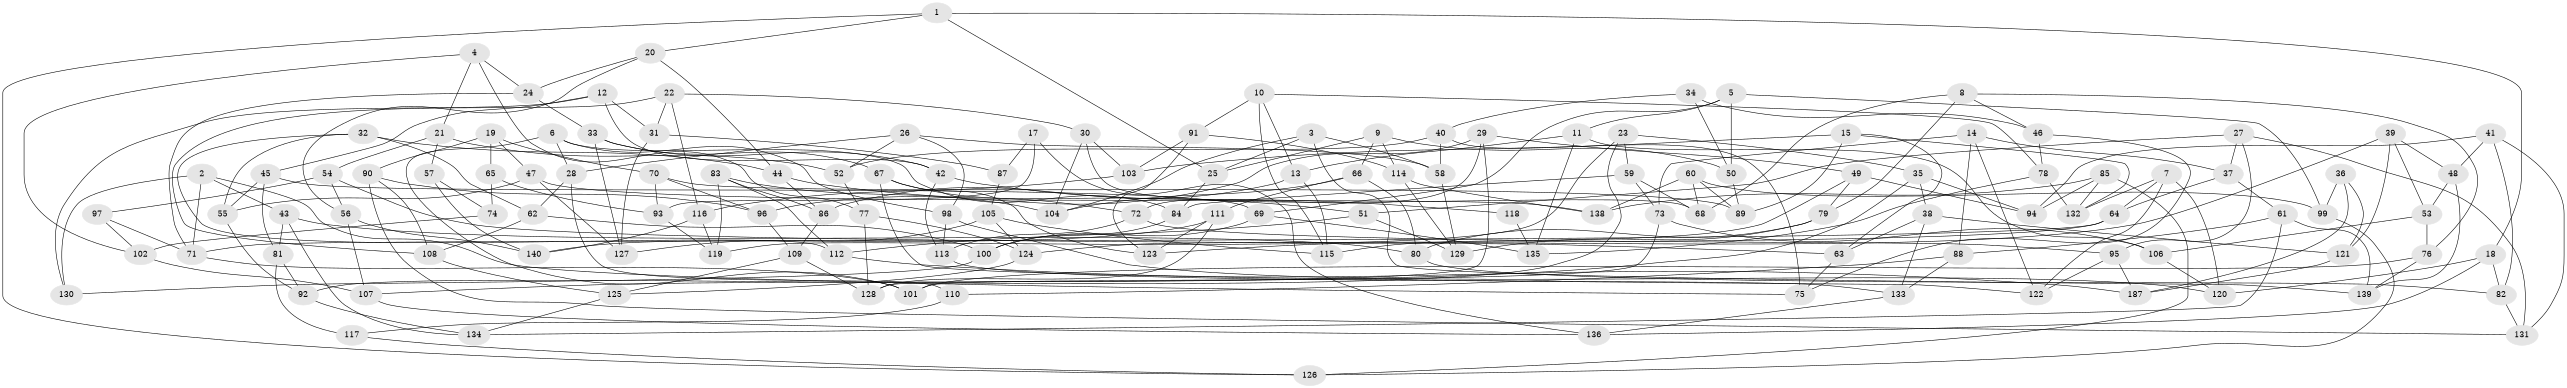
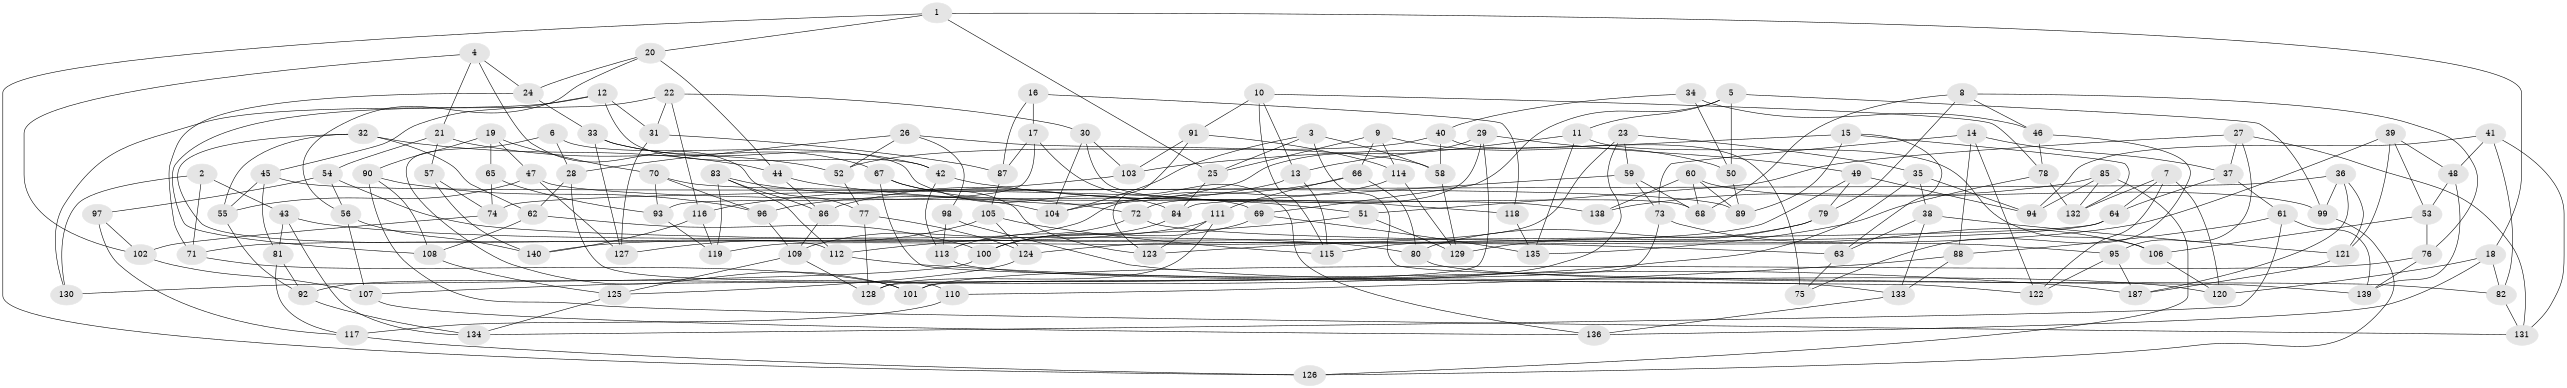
node "16": added
edge "6" -- "98": removed
edge "36" -- "74": added
edge "114" -- "138": now "114" -- "109"
edge "97" -- "71": now "97" -- "117"
edge "2" -- "75": removed
